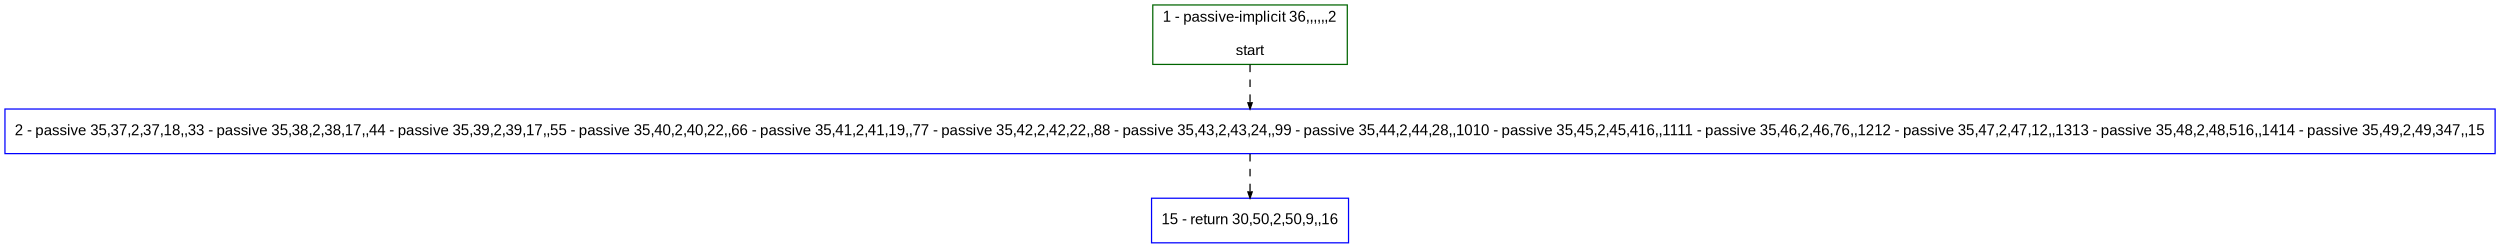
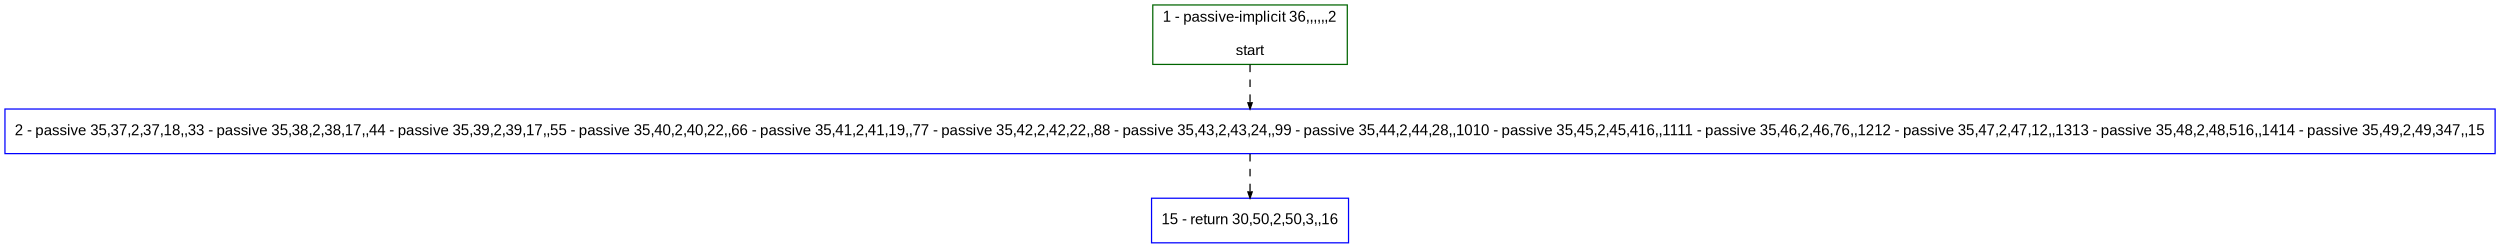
node "15 - return 30,50,2,50,9,,16": label "15 - return 30,50,2,50,9,,16" -> "15 - return 30,50,2,50,3,,16"
